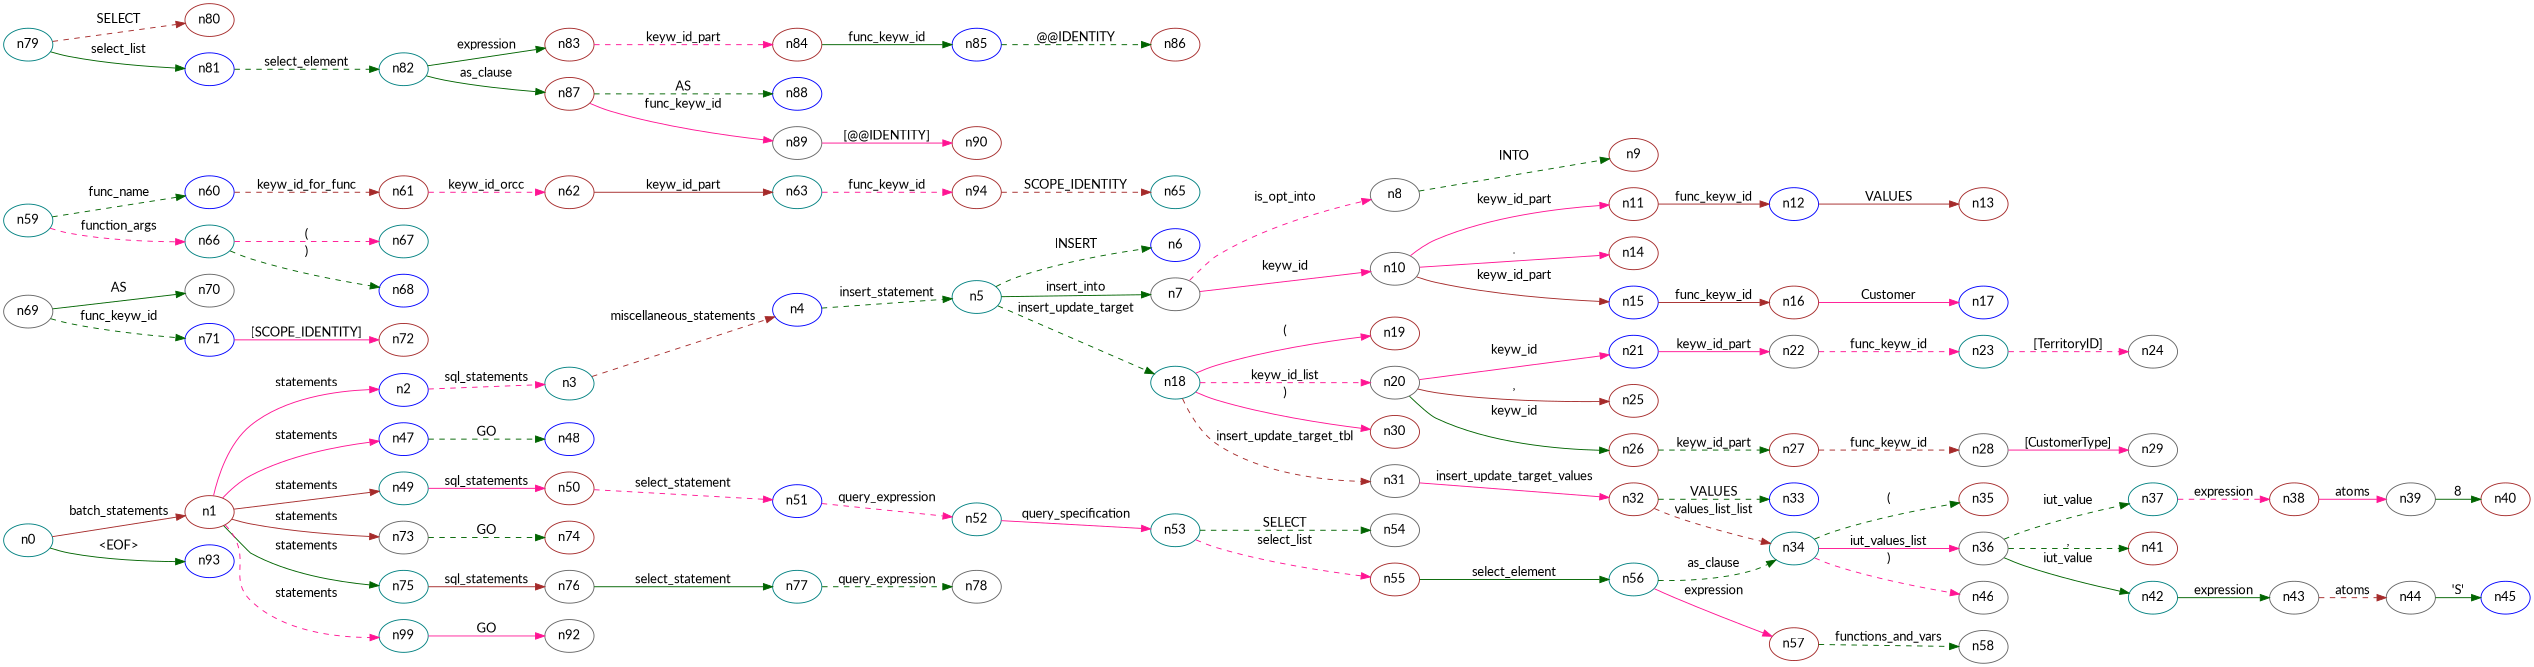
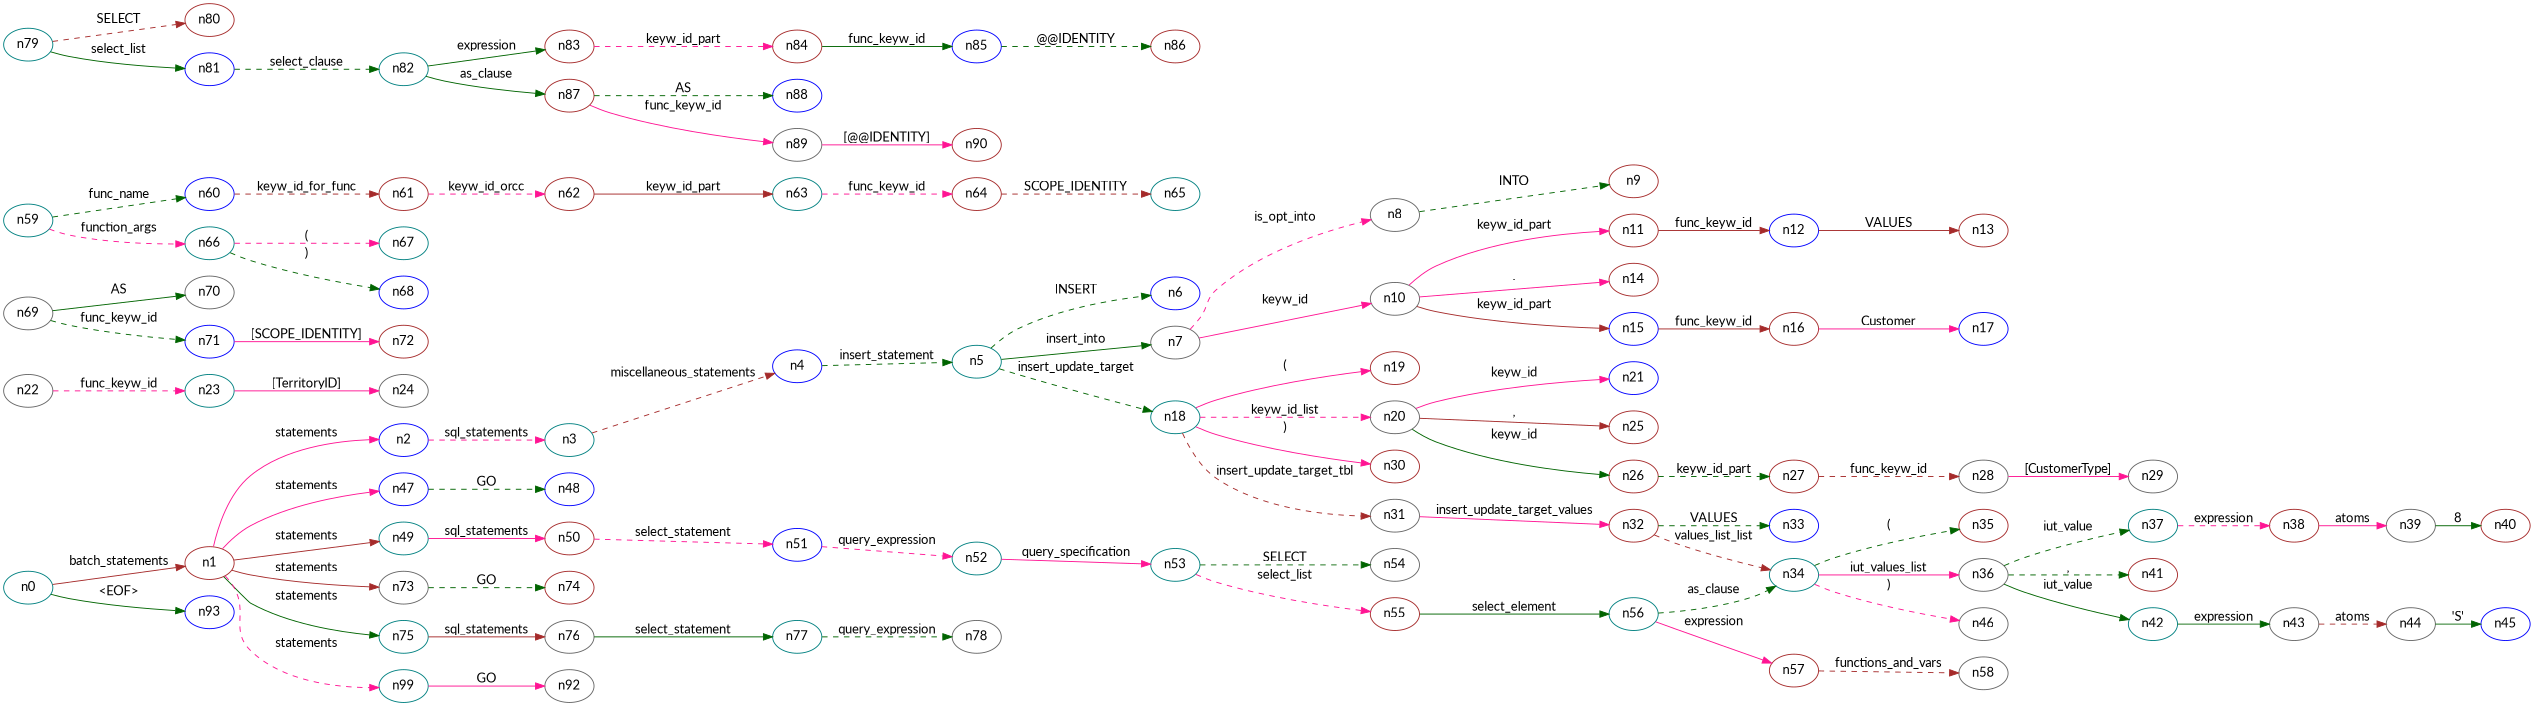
edge "n81" -> "n82": label "select_element" -> "select_clause"
node "n94": label "n94" -> "n64"
edge "n21" -> "n22": removed, label "keyw_id_part"
edge "n23" -> "n24": style dashed -> solid
edge "n57" -> "n58": color darkgreen -> brown
